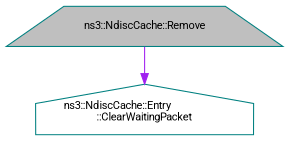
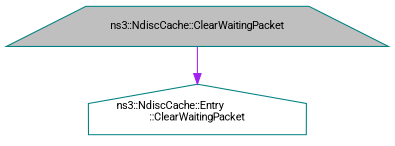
node "ns3::NdiscCache::Remove": label "ns3::NdiscCache::Remove" -> "ns3::NdiscCache::ClearWaitingPacket"
